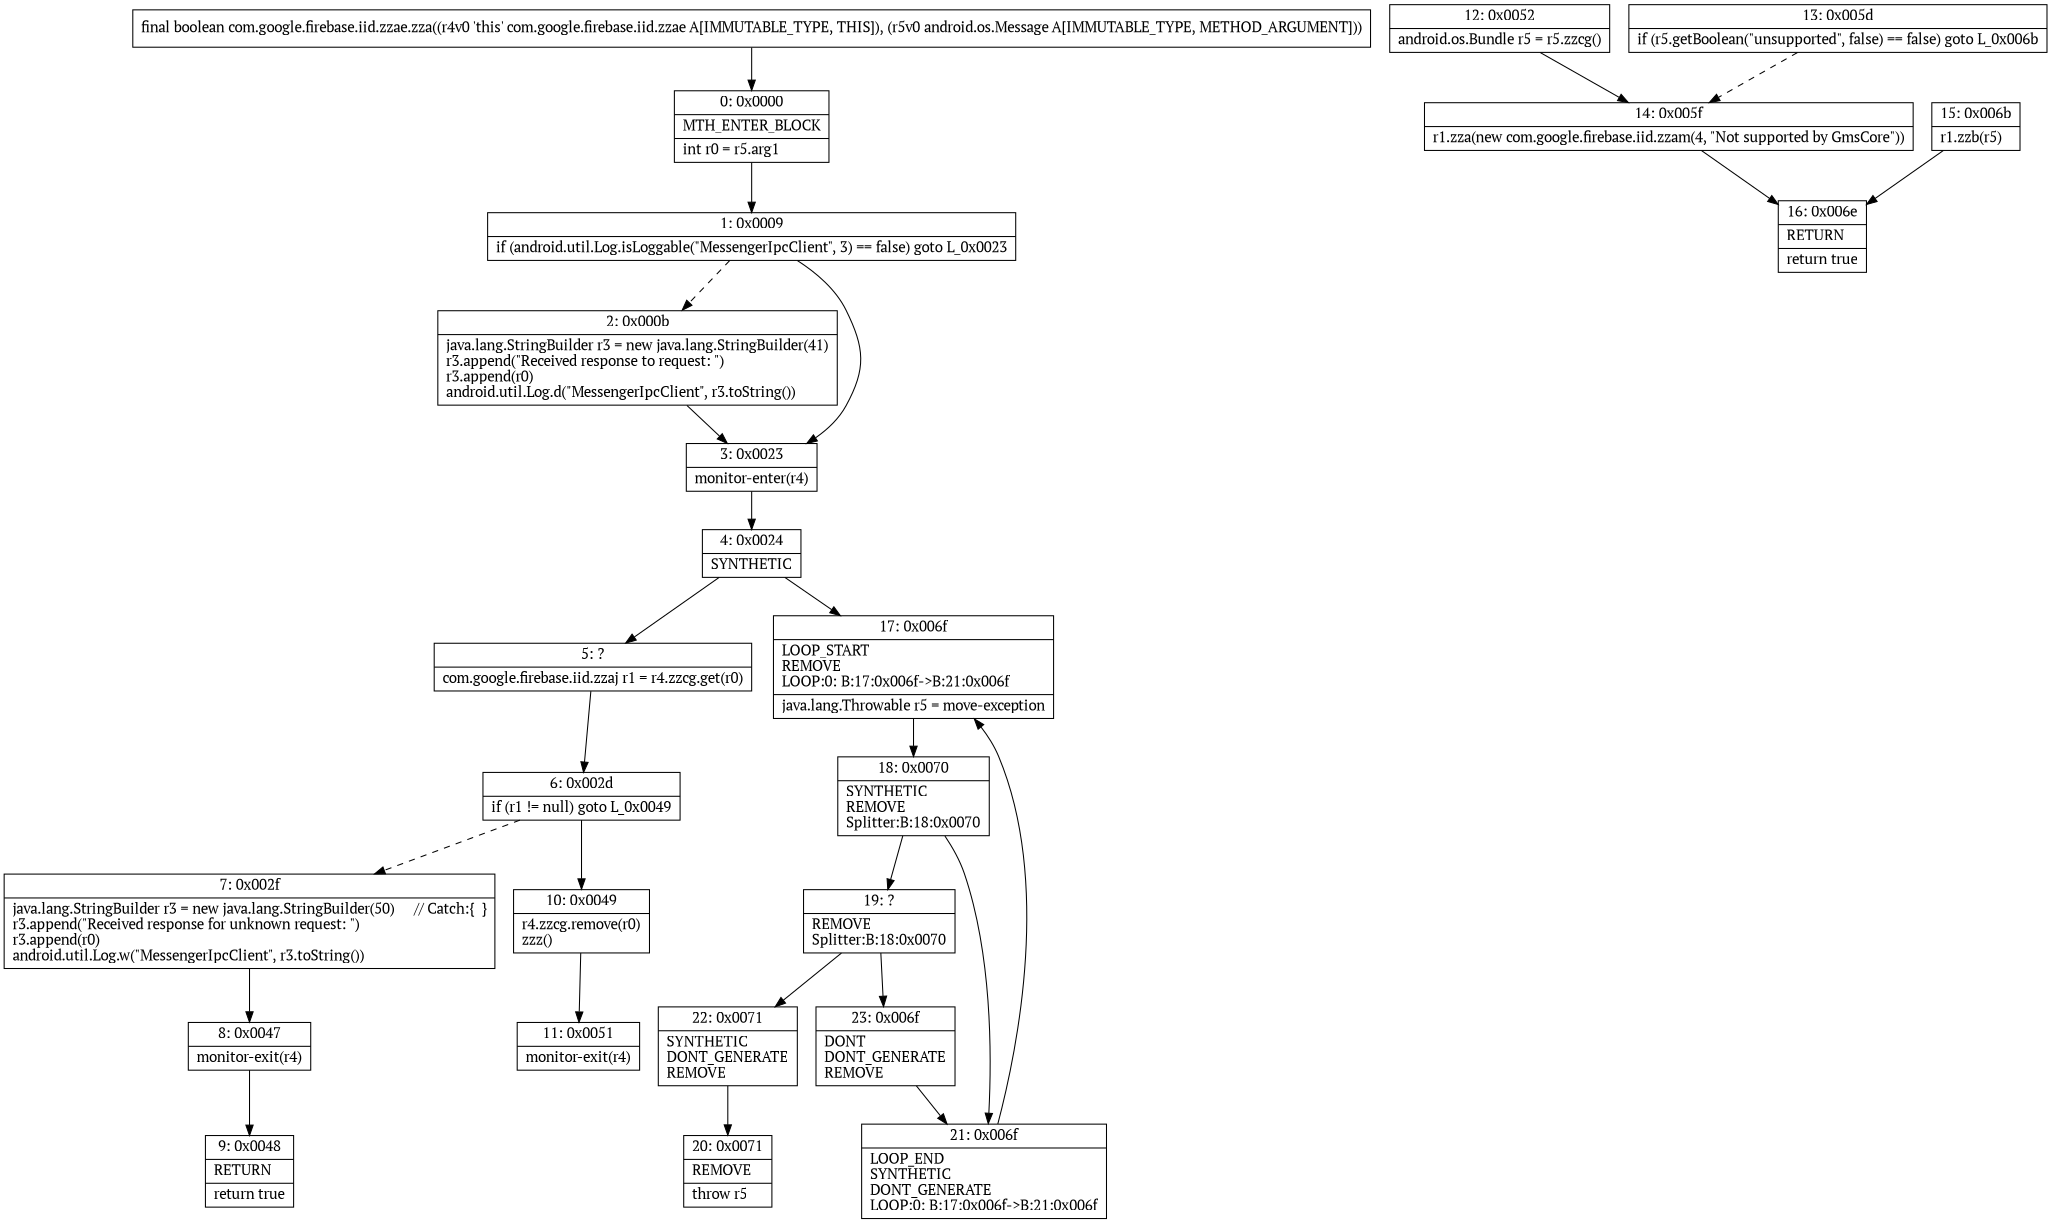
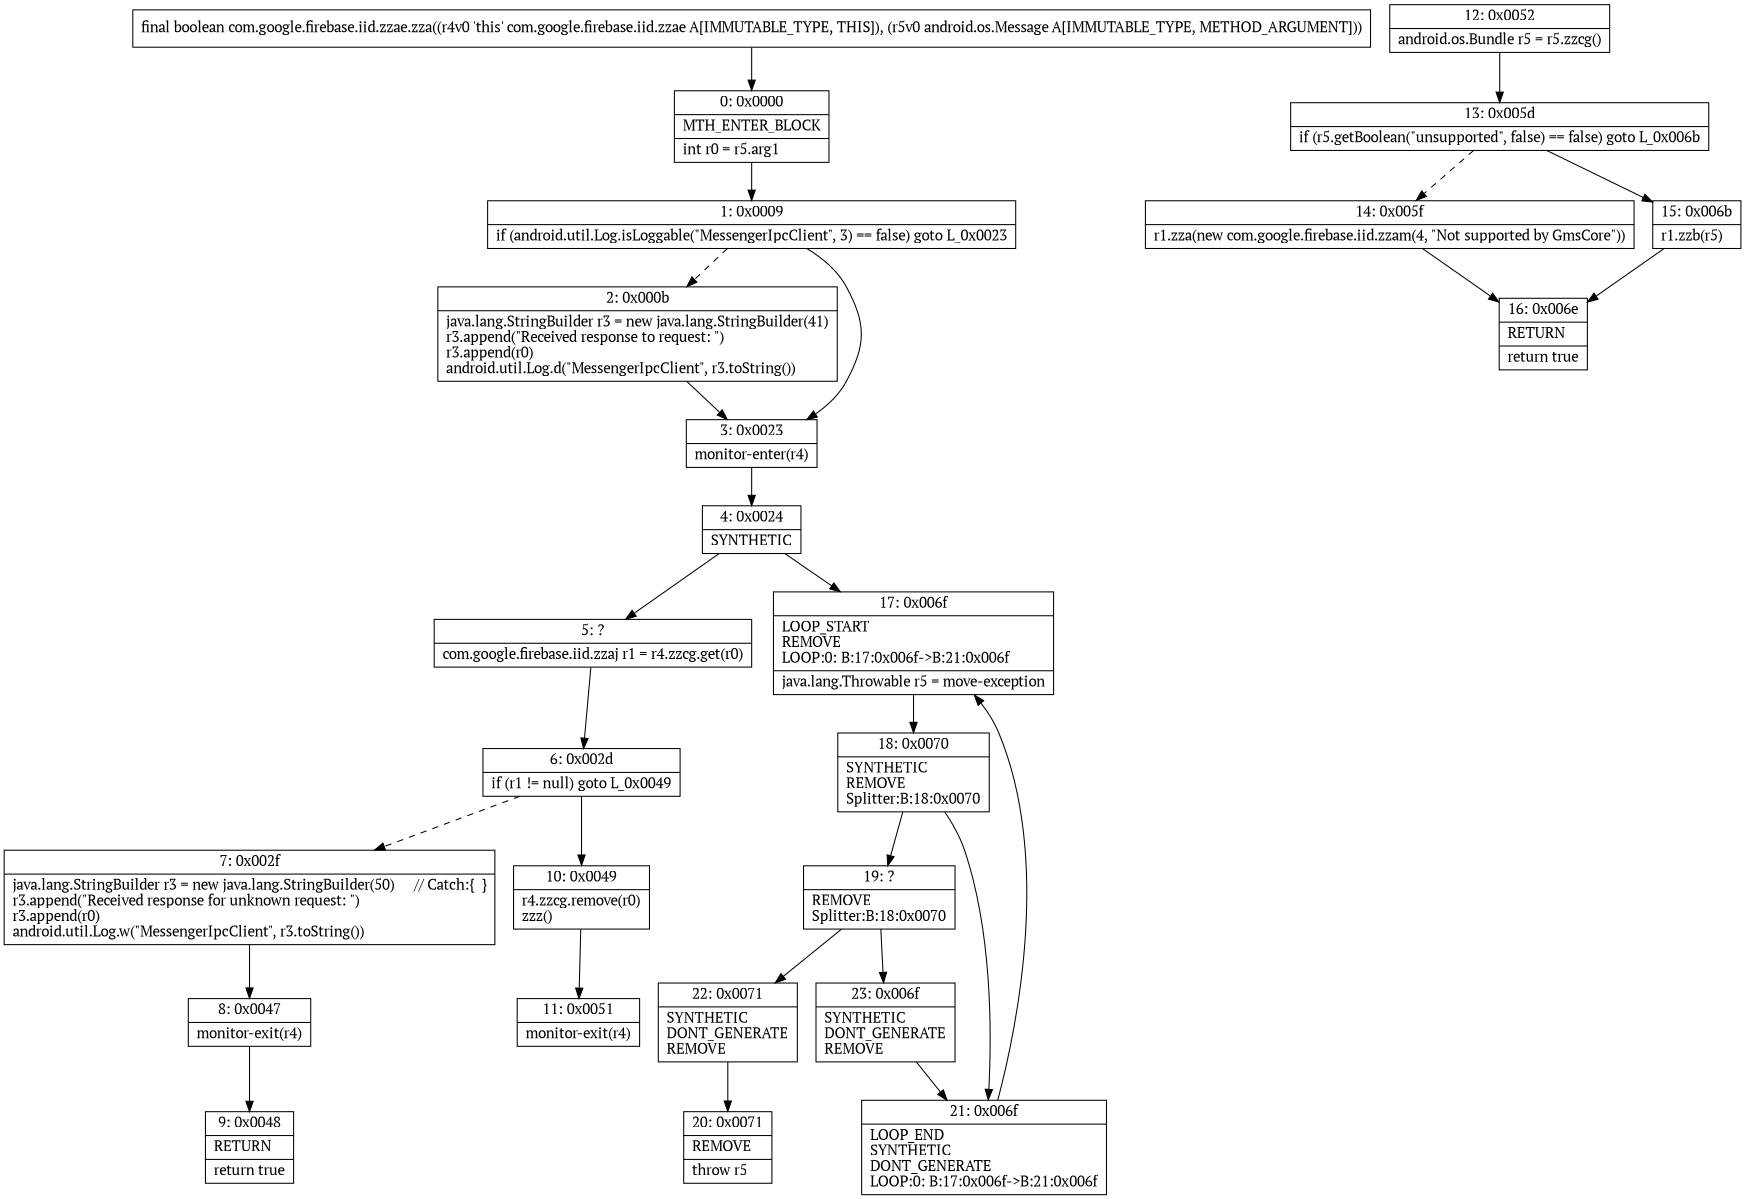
edge "12: 0x0052" -> "14: 0x005f": now "12: 0x0052" -> "13: 0x005d"
edge "13: 0x005d" -> "15: 0x006b": added
node "23: 0x006f": text "DONT" -> "SYNTHETIC"
